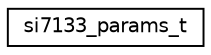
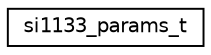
node "si7133_params_t": label "si7133_params_t" -> "si1133_params_t"
